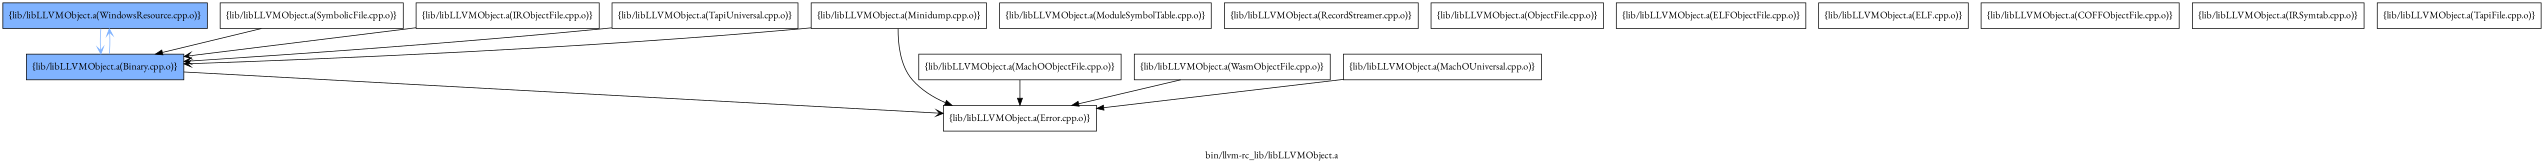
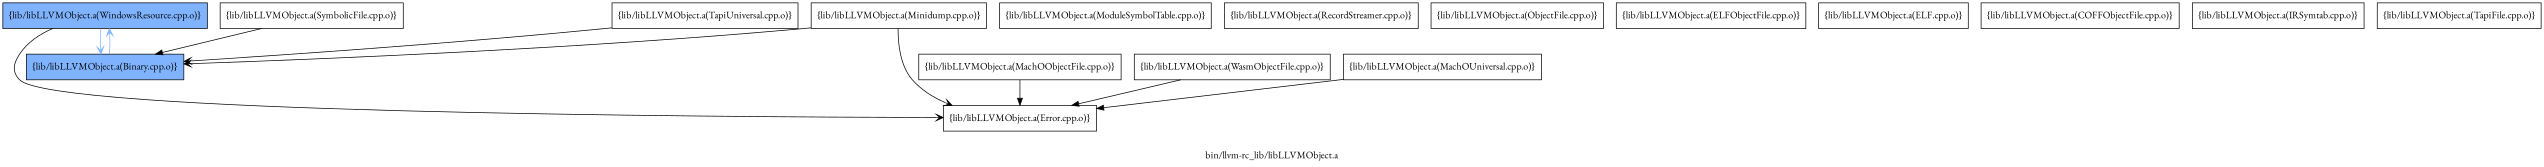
node "{lib/libLLVMObject.a(IRObjectFile.cpp.o)}": removed
edge "{lib/libLLVMObject.a(Minidump.cpp.o)}" -> "{lib/libLLVMObject.a(Error.cpp.o)}": arrowhead normal -> vee
edge "{lib/libLLVMObject.a(Binary.cpp.o)}" -> "{lib/libLLVMObject.a(Error.cpp.o)}": now "{lib/libLLVMObject.a(WindowsResource.cpp.o)}" -> "{lib/libLLVMObject.a(Error.cpp.o)}"
